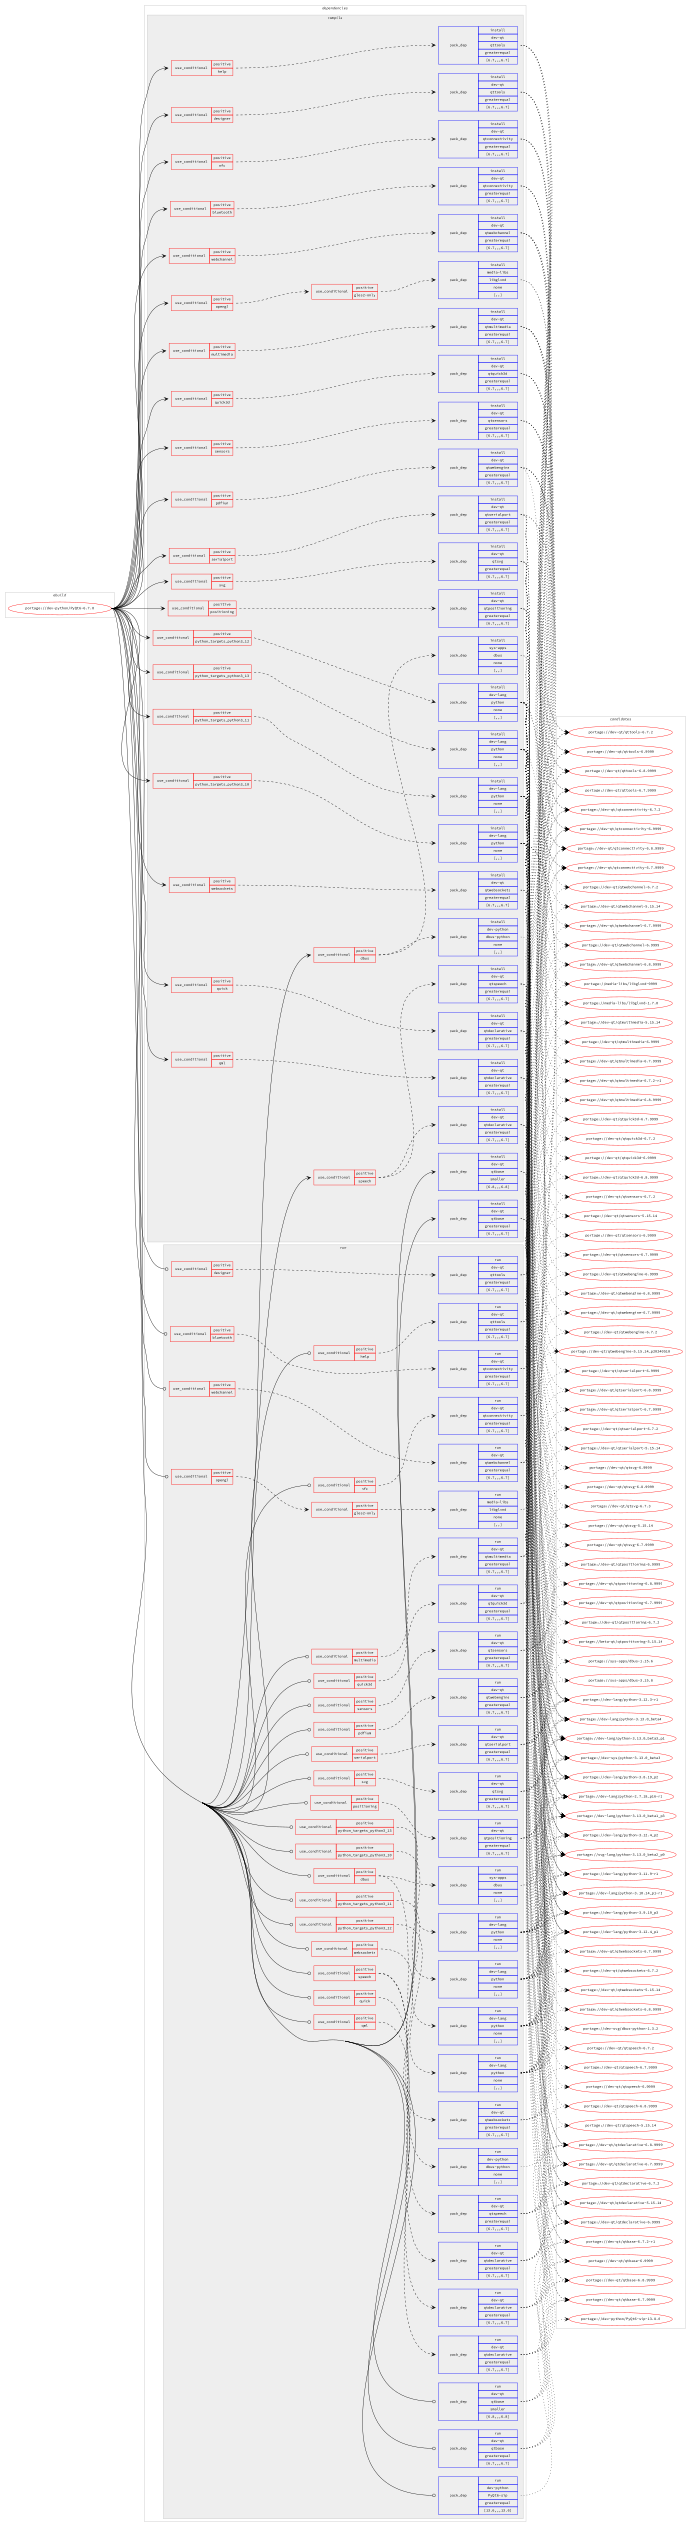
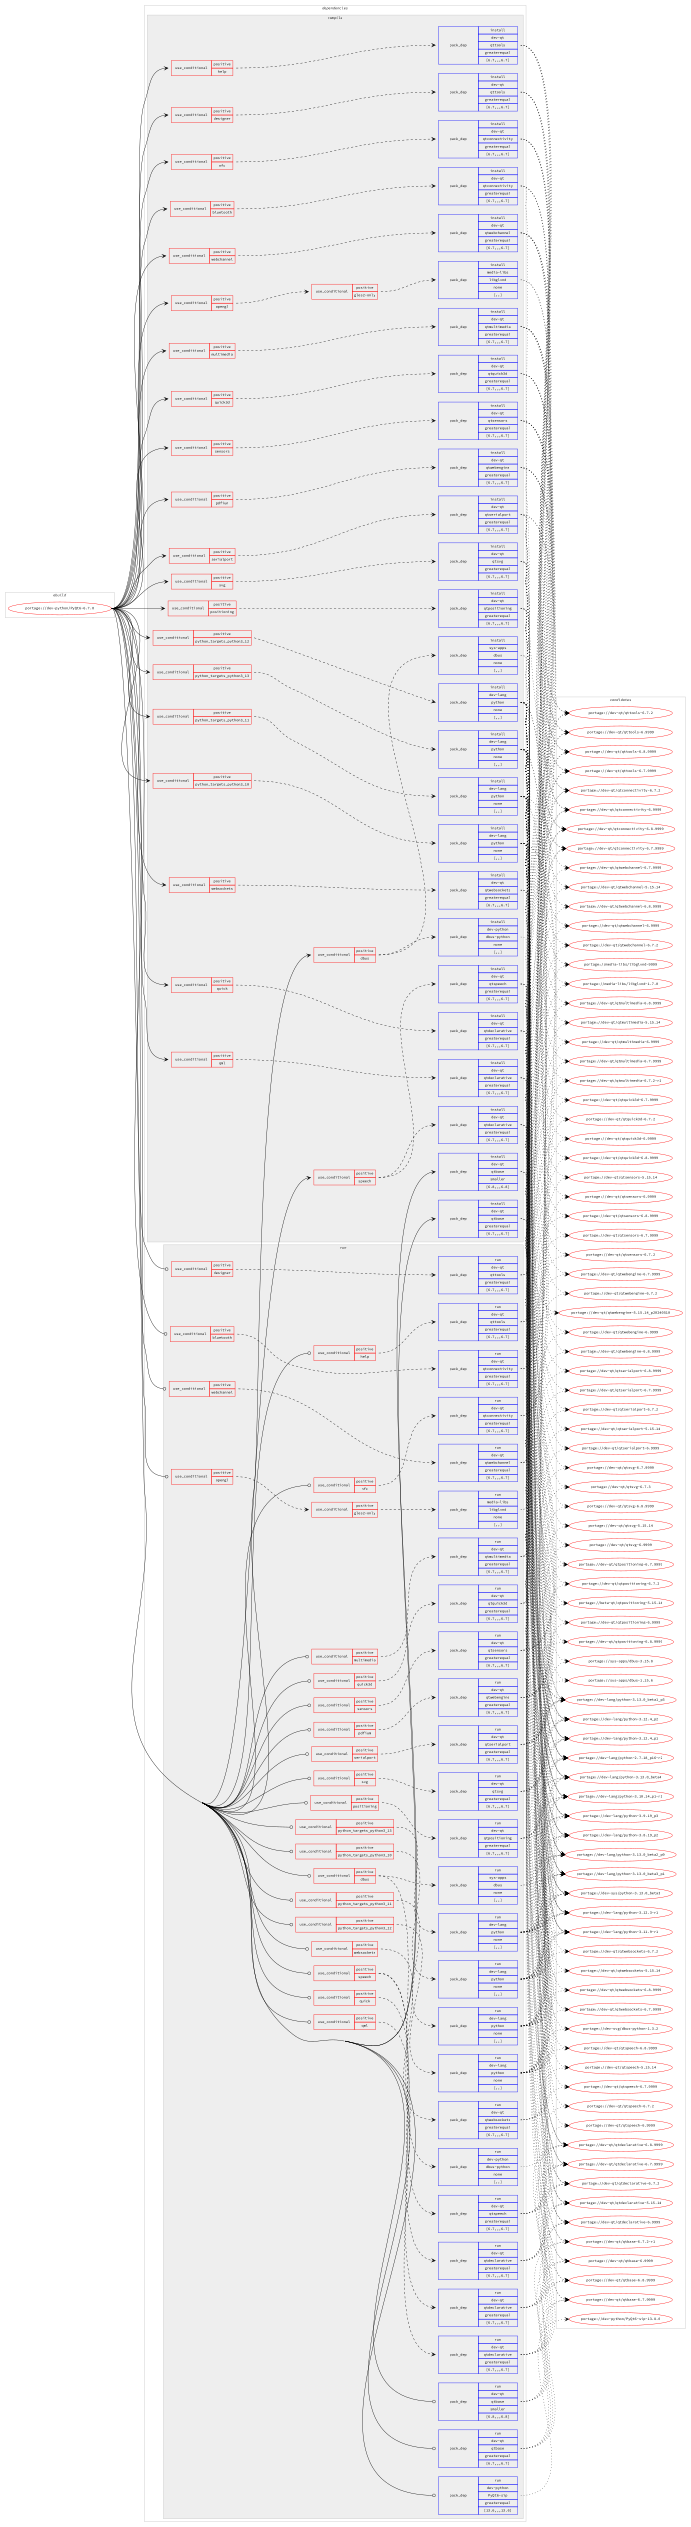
node "portage://dev-qt/qtsensors-6.8.9999": added
node "portage://svg-lang/python-3.13.0_beta2_p9": label "portage://svg-lang/python-3.13.0_beta2_p9" -> "portage://dev-lang/python-3.13.0_beta2_p9"
